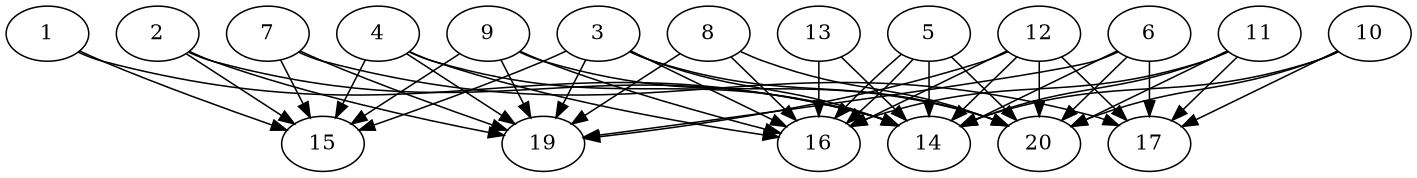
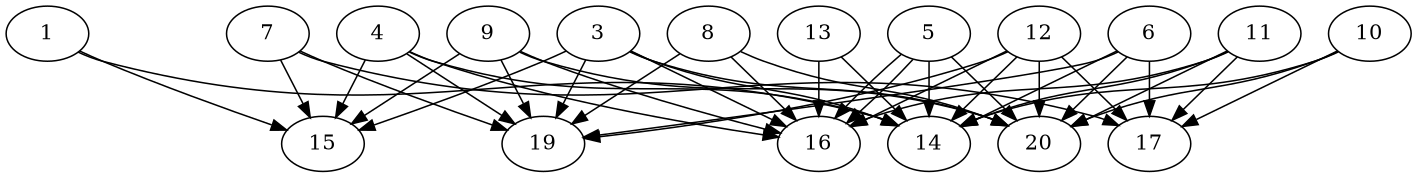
node "2": removed
